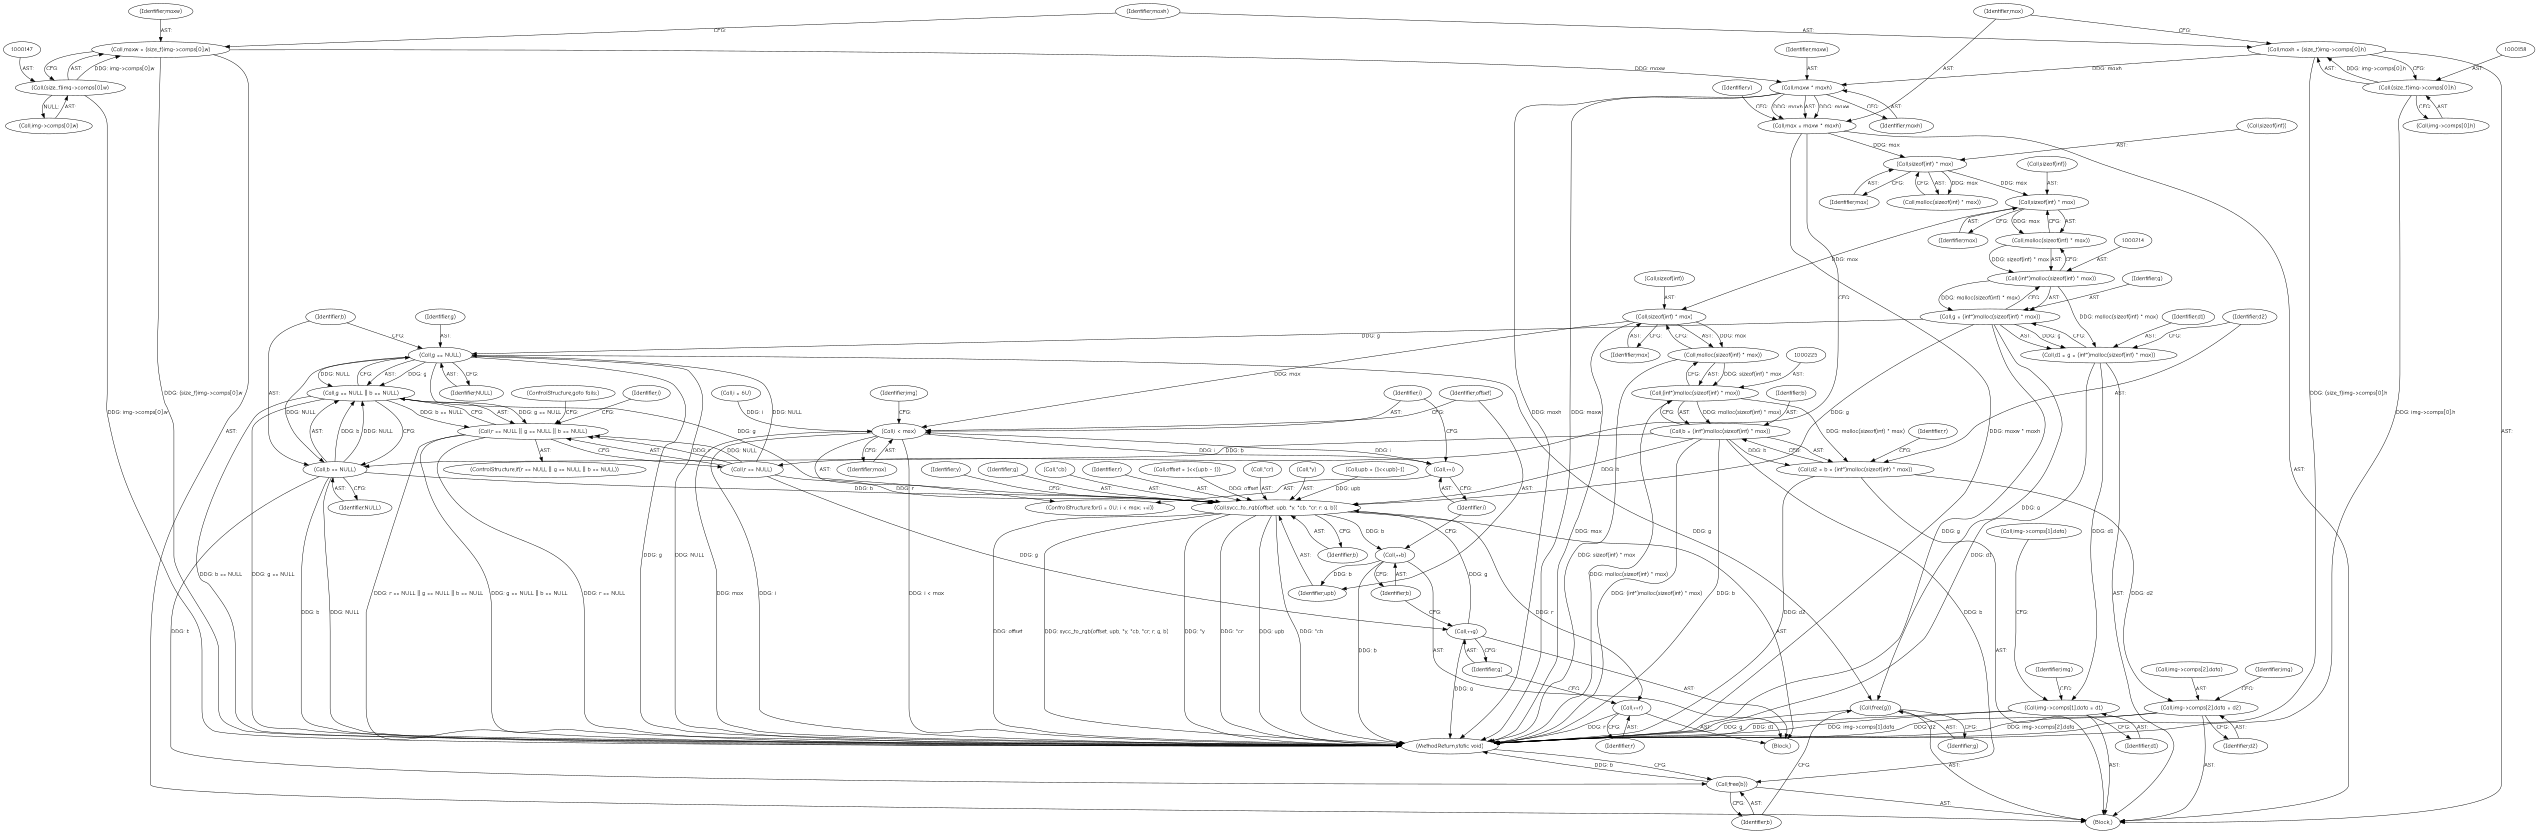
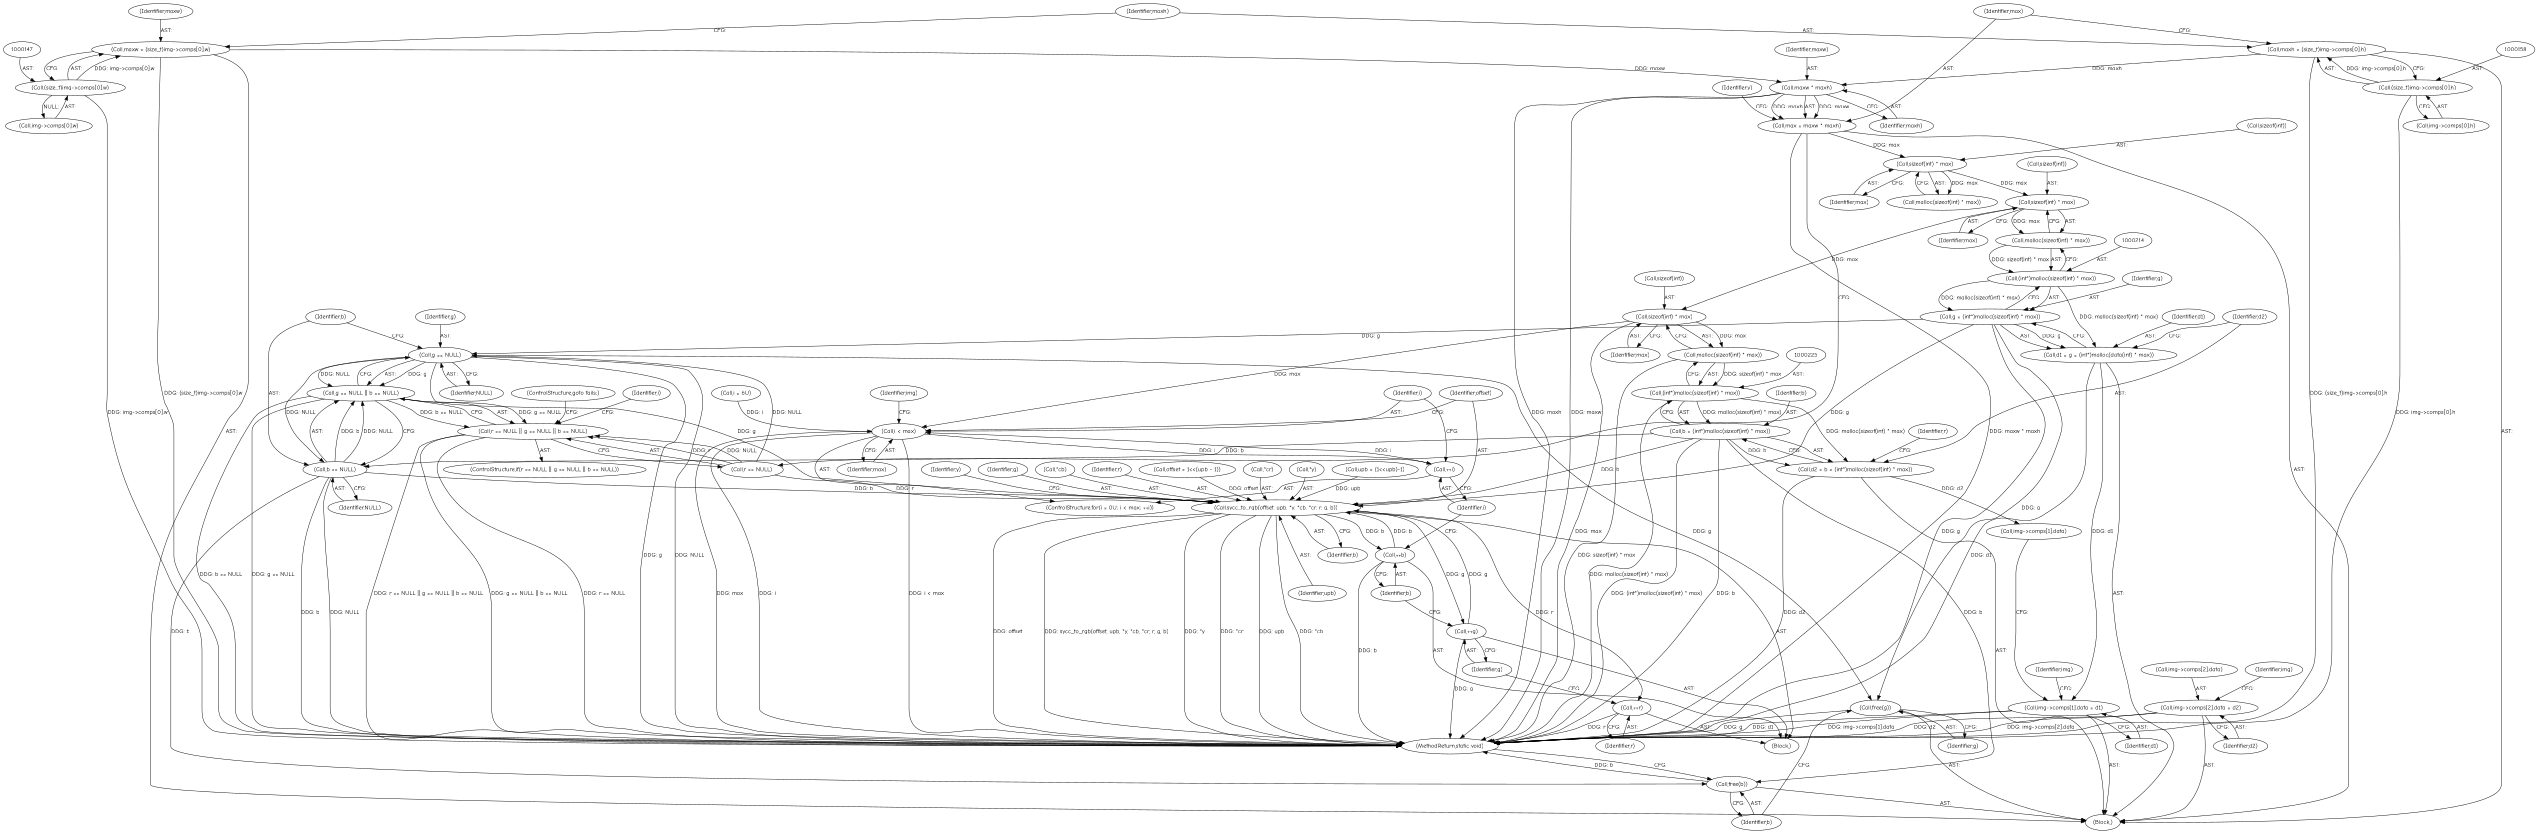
node "(Call,d1 = g = (int*)malloc(sizeof(int) * max))": label "(Call,d1 = g = (int*)malloc(sizeof(int) * max))" -> "(Call,d1 = g = (int*)malloc(data(int) * max))"
edge "(Call,d2 = b = (int*)malloc(sizeof(int) * max))" -> "(Call,img->comps[2].data = d2)": now "(Call,d2 = b = (int*)malloc(sizeof(int) * max))" -> "(Call,img->comps[1].data)"
edge "(Identifier,offset)" -> "(Identifier,upb)": now "(Identifier,offset)" -> "(Call,sycc_to_rgb(offset, upb, *y, *cb, *cr, r, g, b))"
edge "(Call,++b)" -> "(Identifier,upb)": now "(Call,++b)" -> "(Call,sycc_to_rgb(offset, upb, *y, *cb, *cr, r, g, b))"
edge "(Call,r == NULL)" -> "(Call,++g)": now "(Call,sycc_to_rgb(offset, upb, *y, *cb, *cr, r, g, b))" -> "(Call,++g)"
